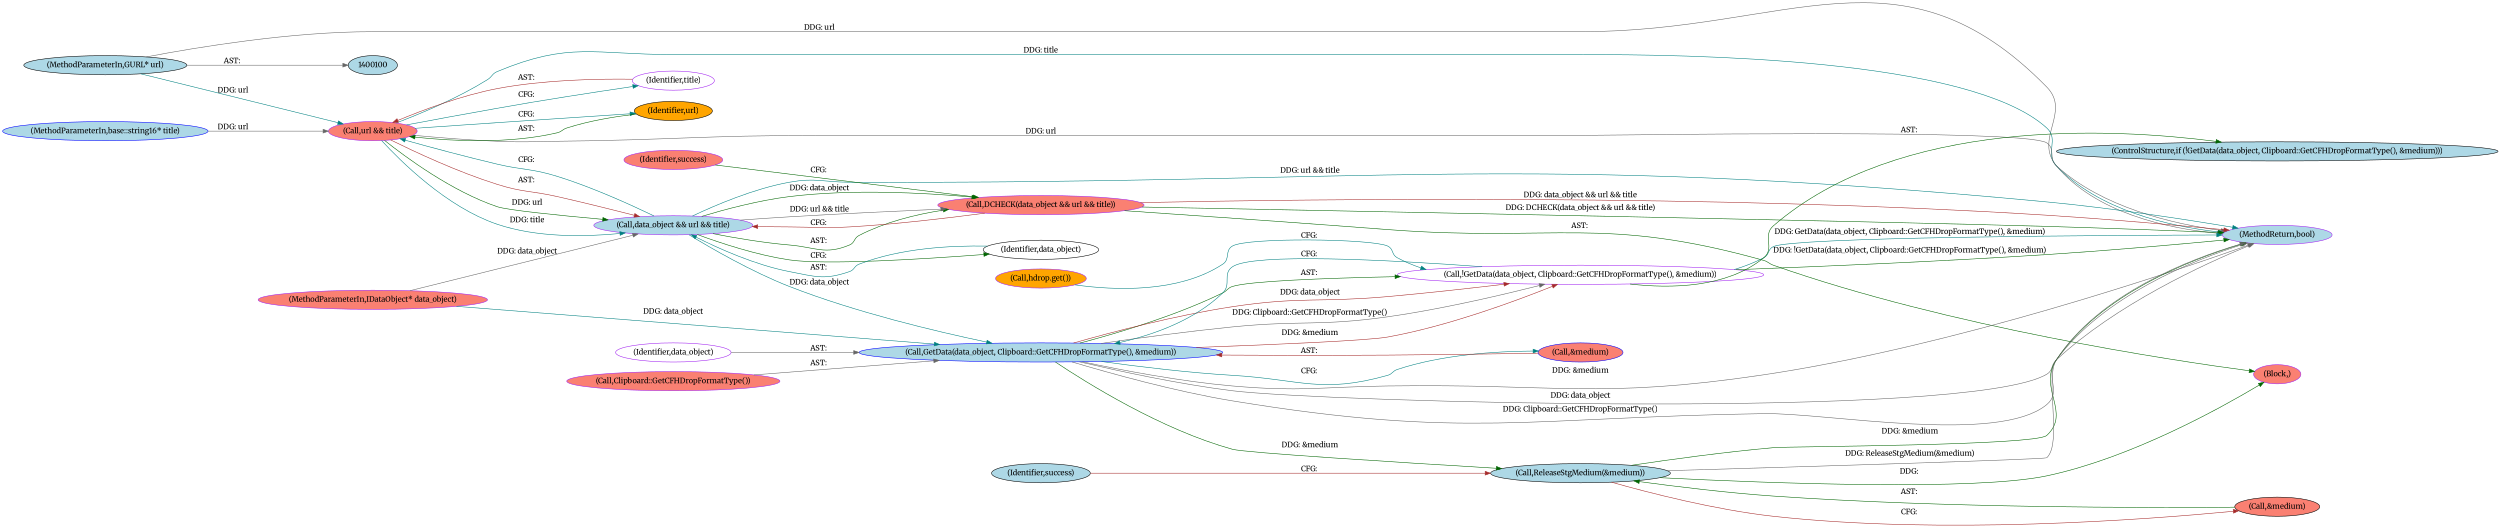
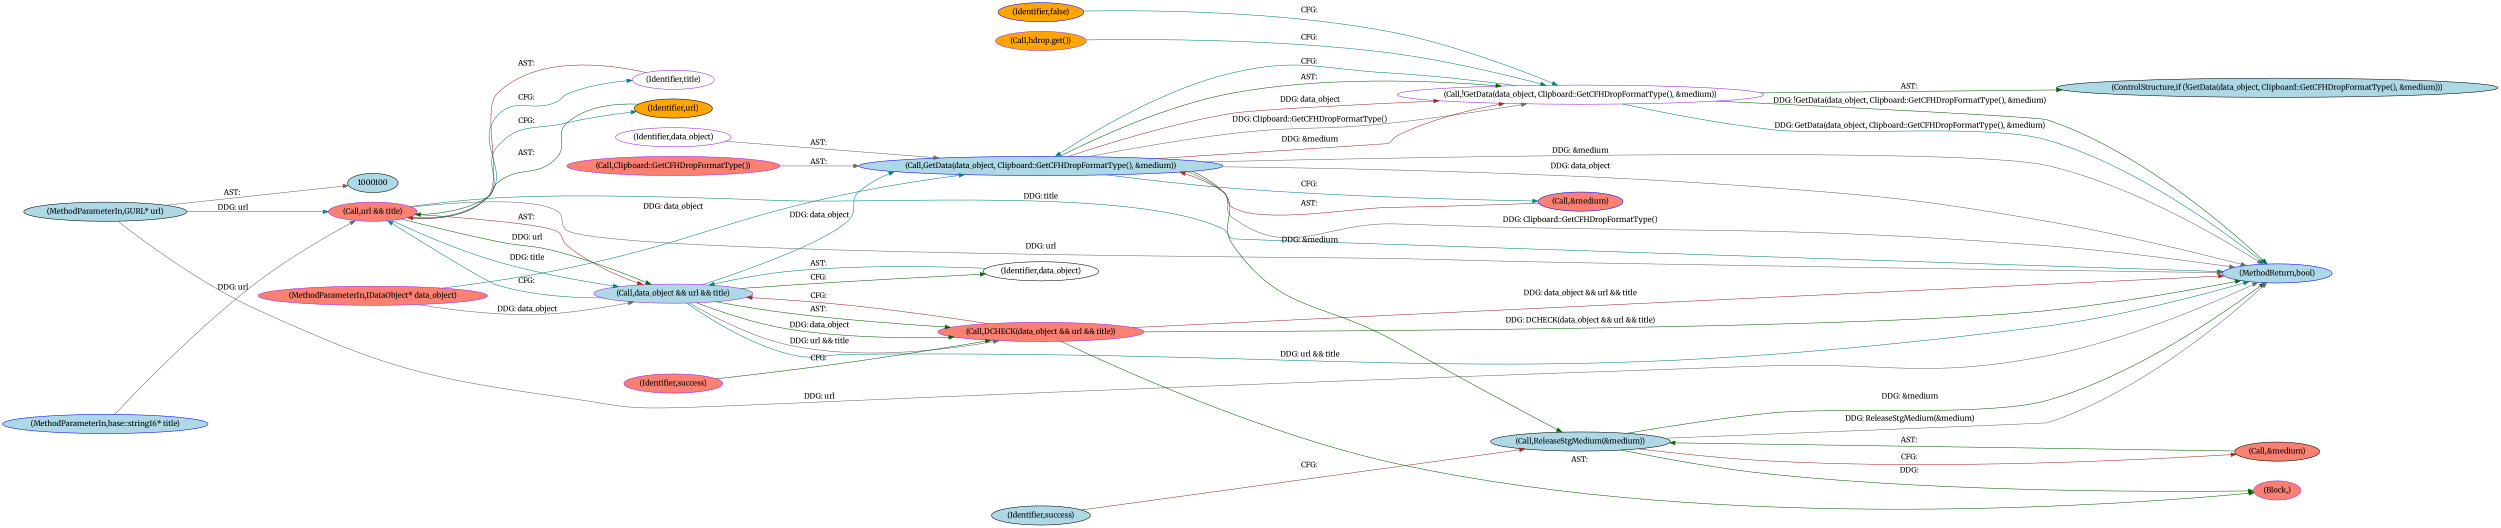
node "(Identifier,false)": added
node "1400100": label "1400100" -> "1000100"
node "(MethodReturn,bool)": color purple -> blue
